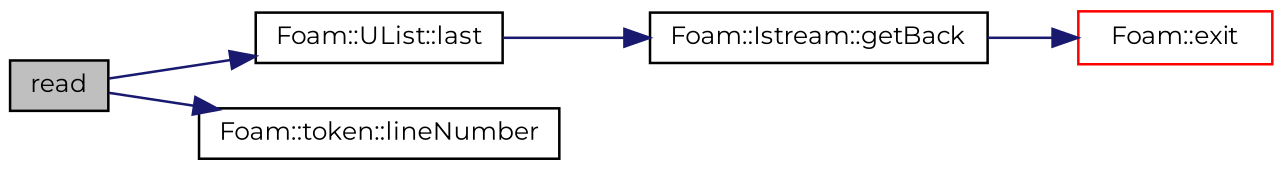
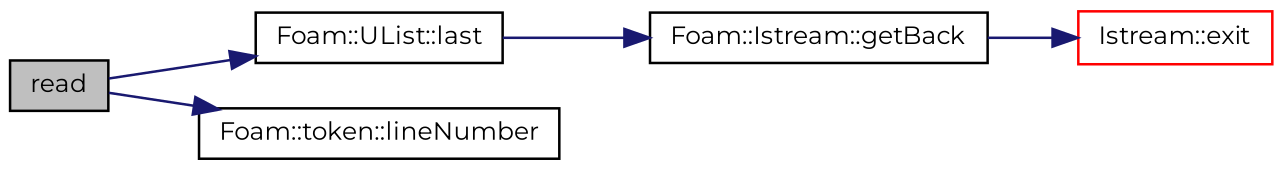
node "Foam::exit": label "Foam::exit" -> "Istream::exit"
